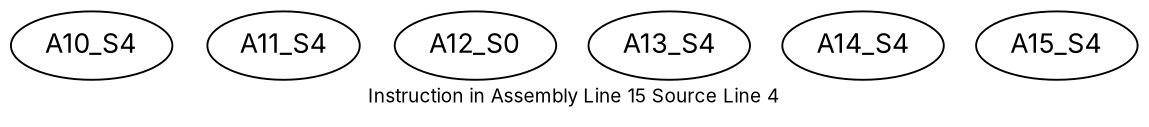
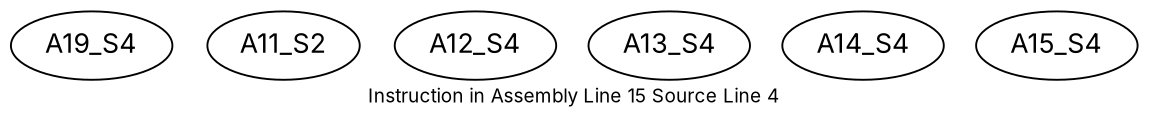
node "A10_S4": label "A10_S4" -> "A19_S4"
node "A11_S4": label "A11_S4" -> "A11_S2"
node "A12_S0": label "A12_S0" -> "A12_S4"
